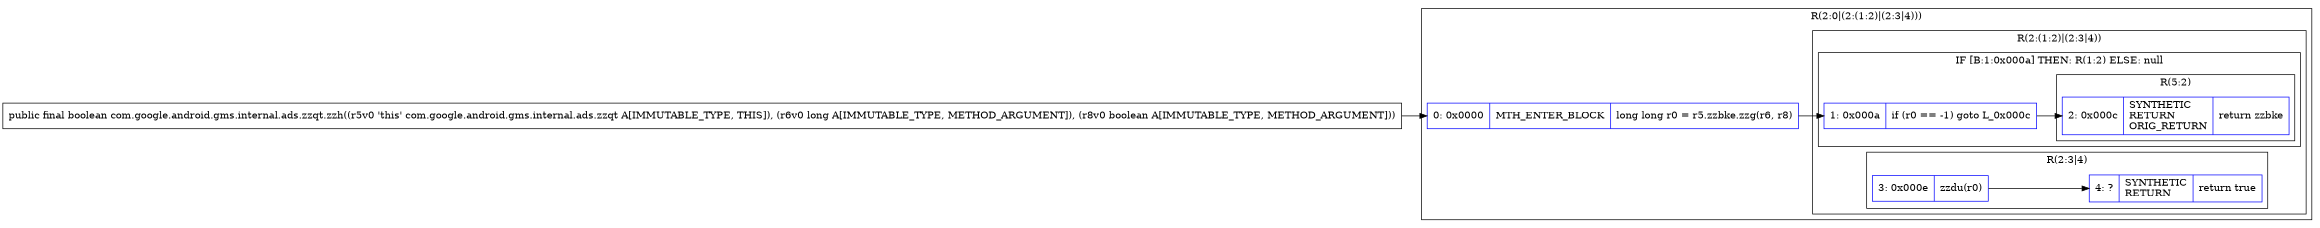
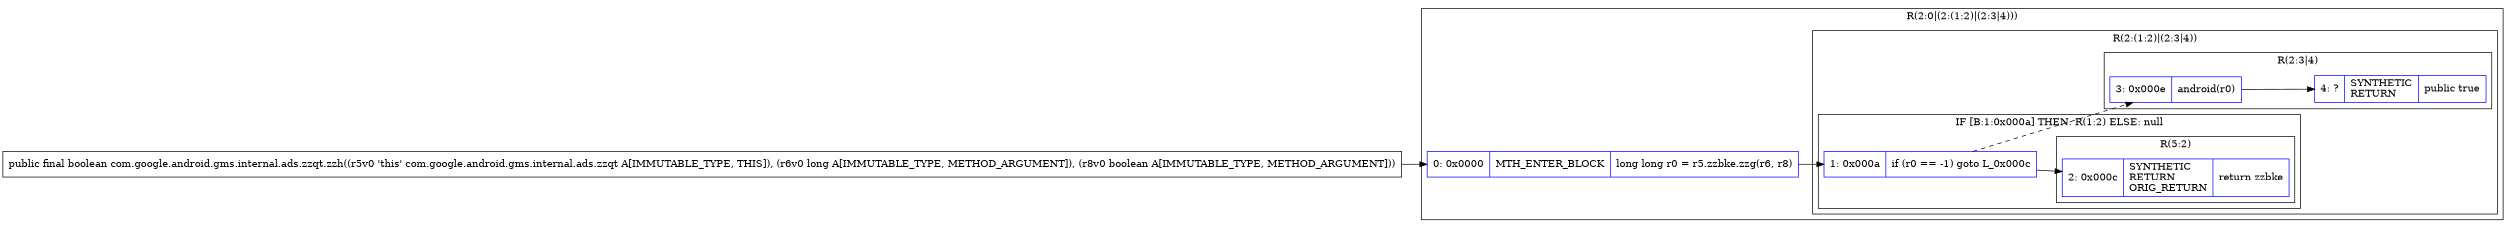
edge "1: 0x000a" -> "3: 0x000e": added
node "3: 0x000e": text "zzdu(r0)" -> "android(r0)"
node "4: ?": text "return true" -> "public true"
